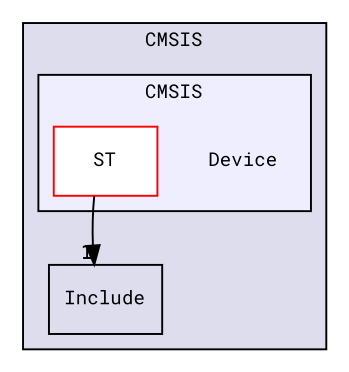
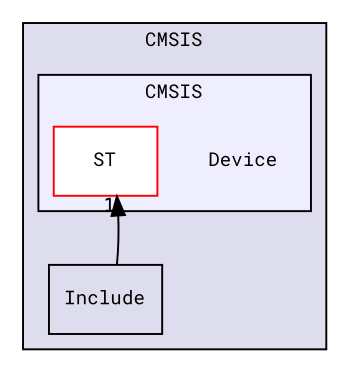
edge "ST" -> "Include": reversed
